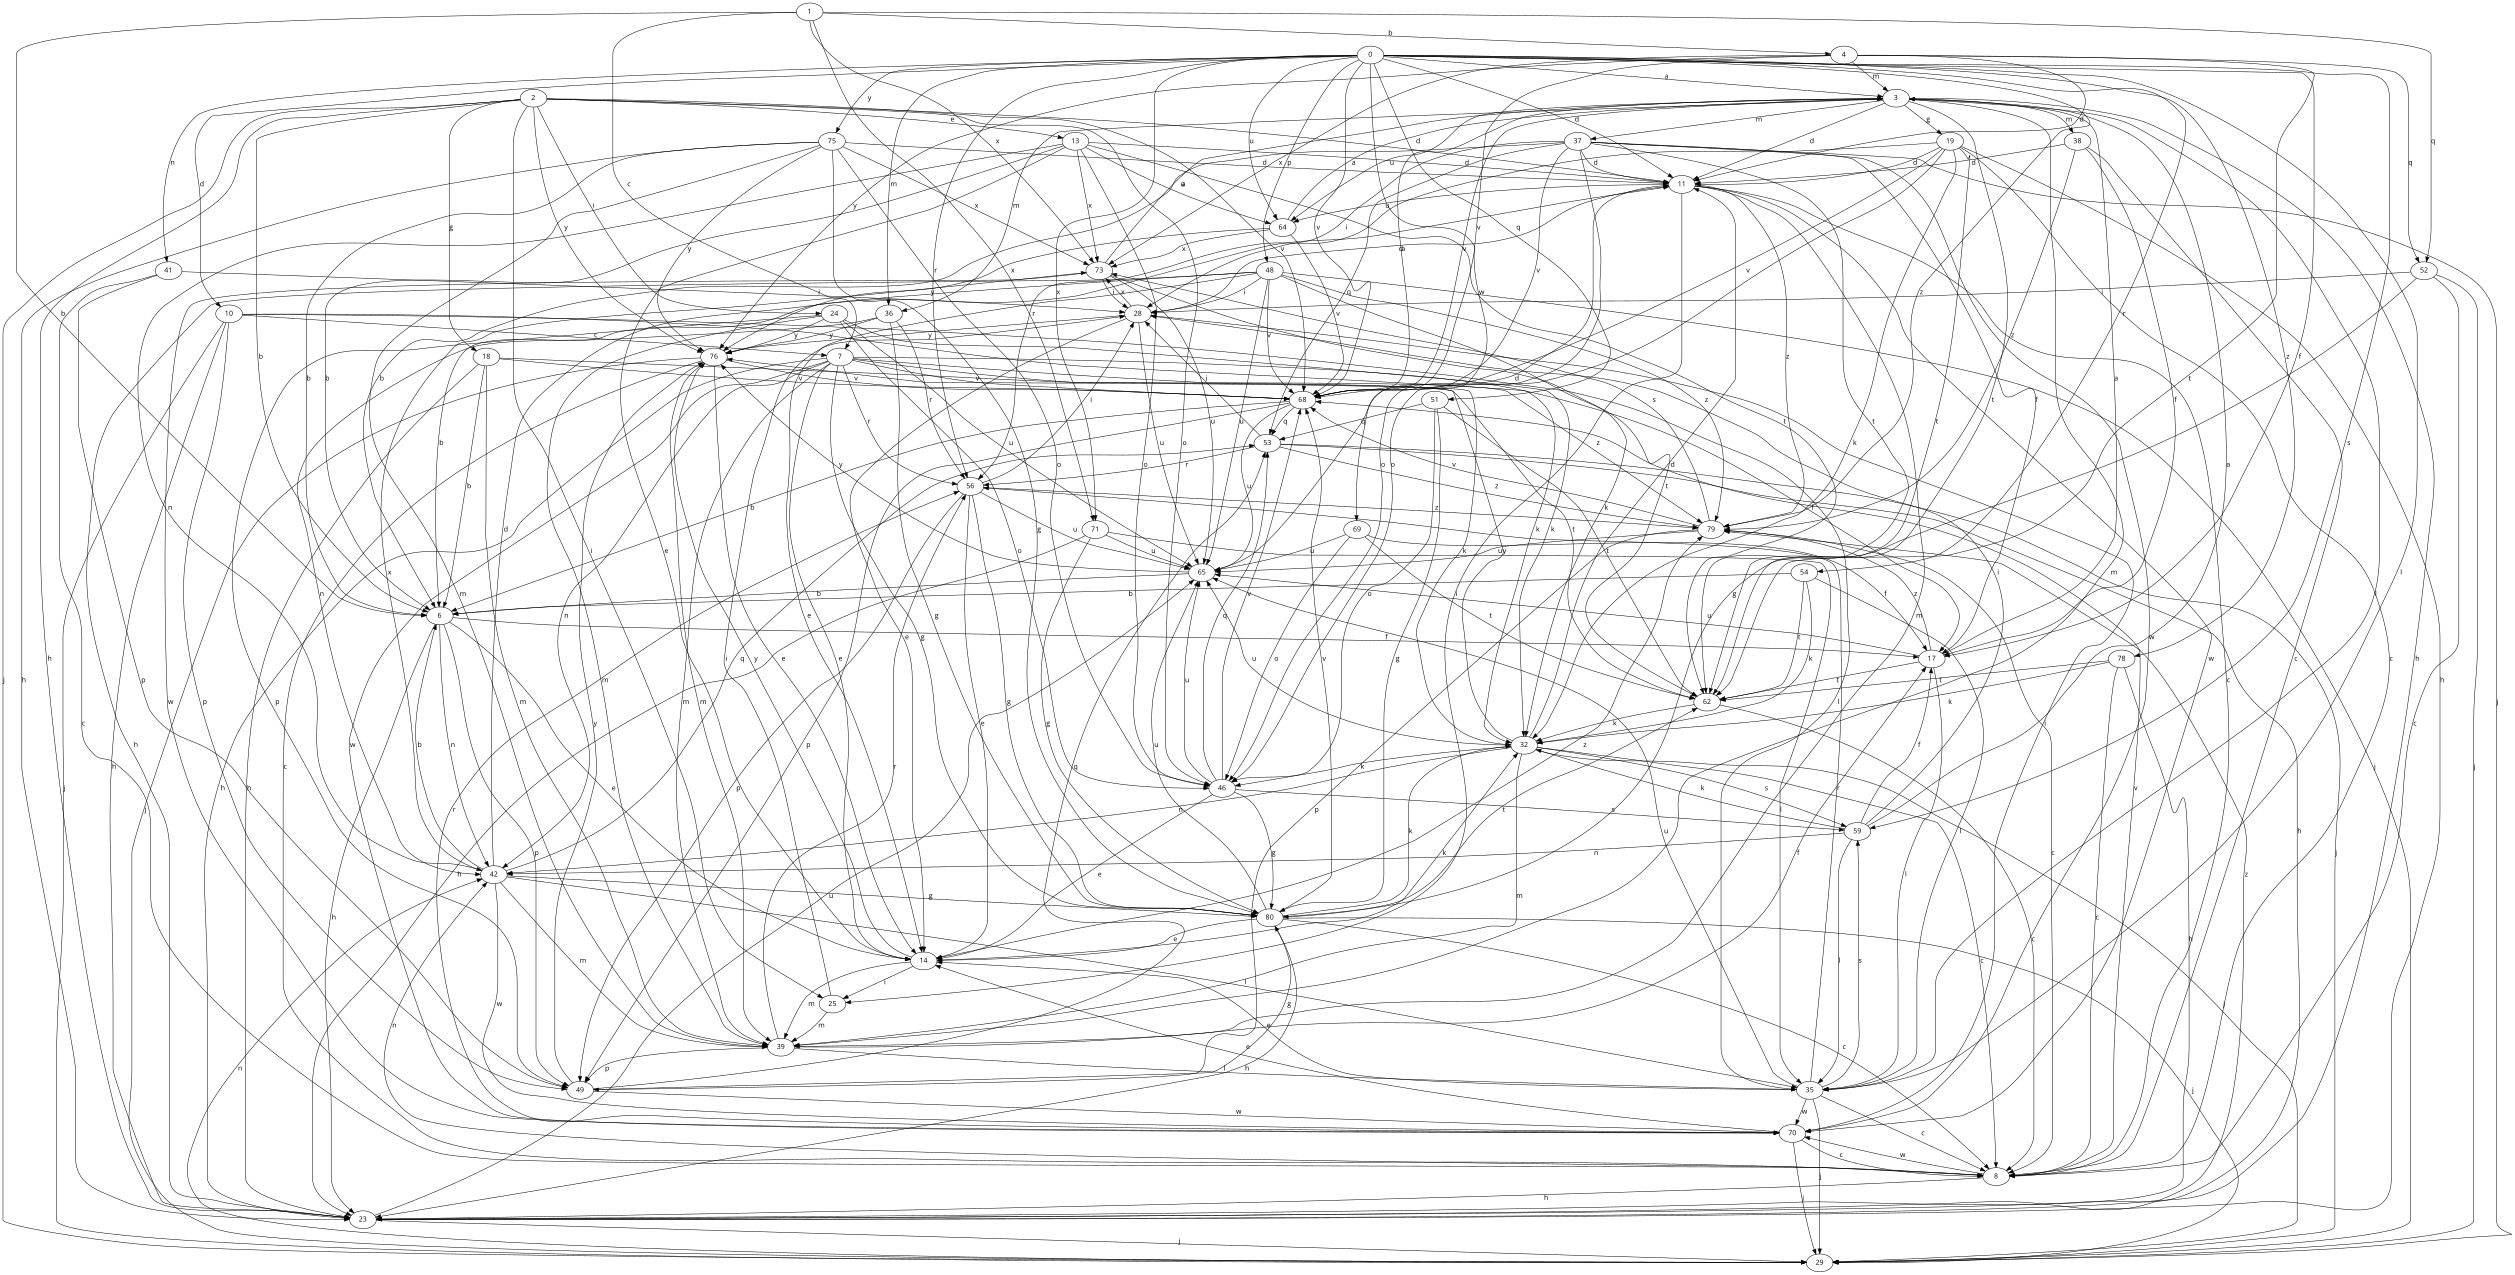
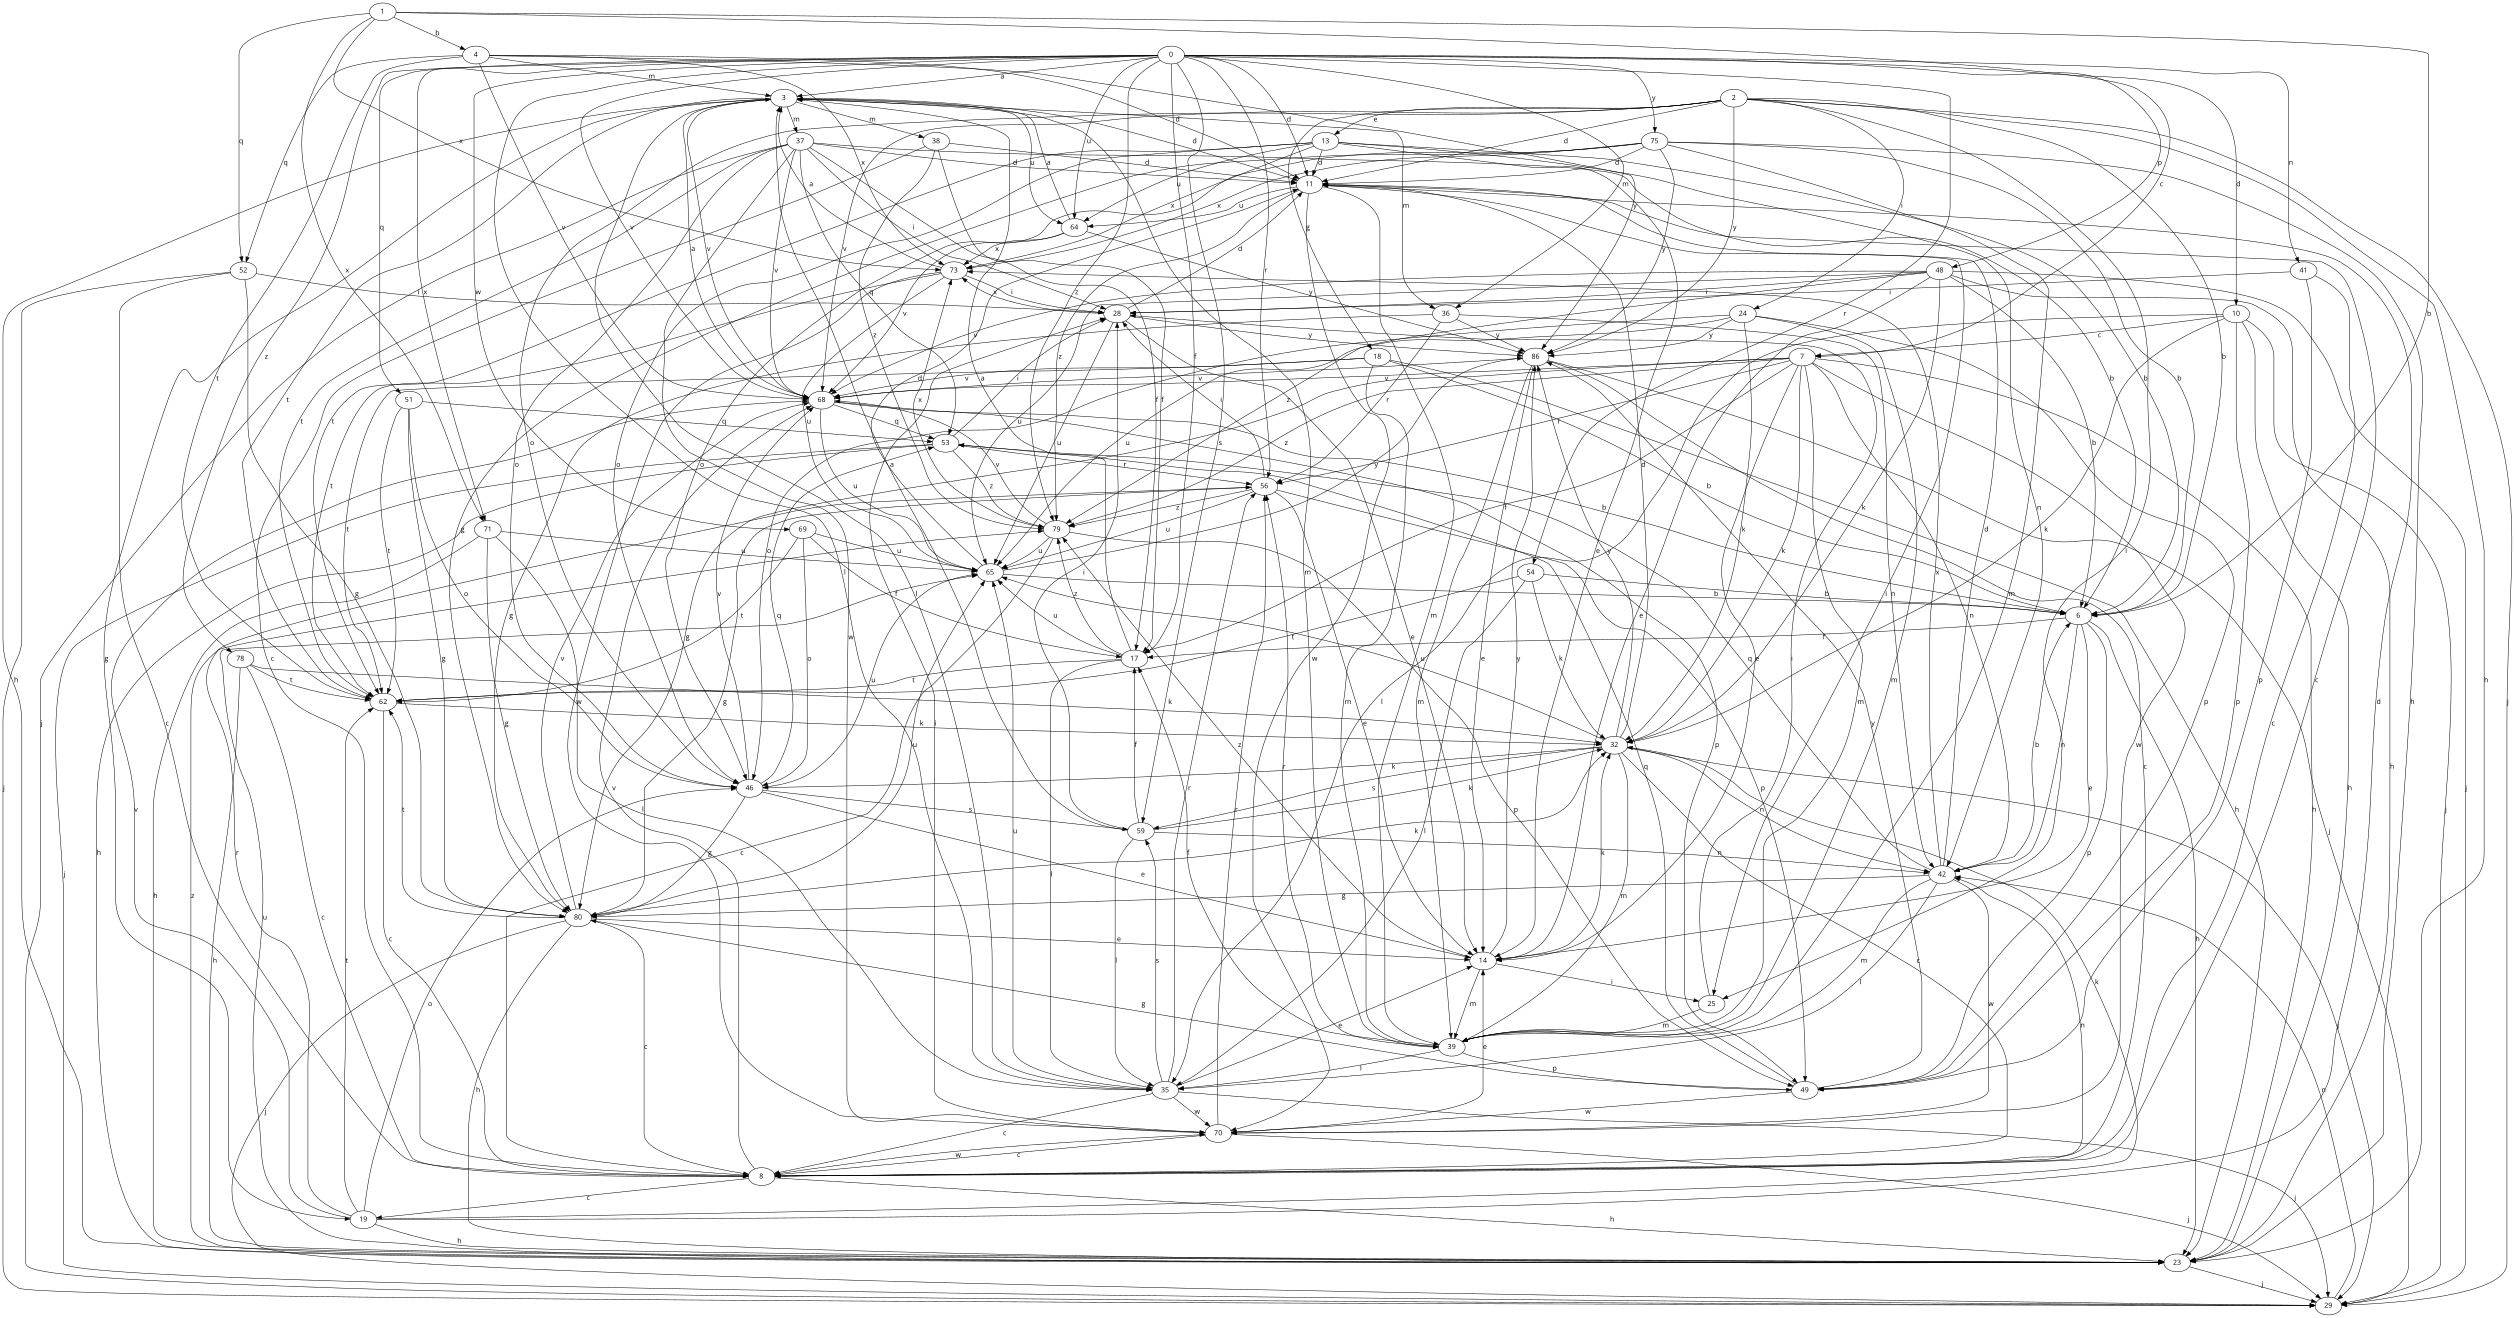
node "76": label "76" -> "86"
edge "79" -> "73": label "s" -> "x"
edge "19" -> "8": reversed
